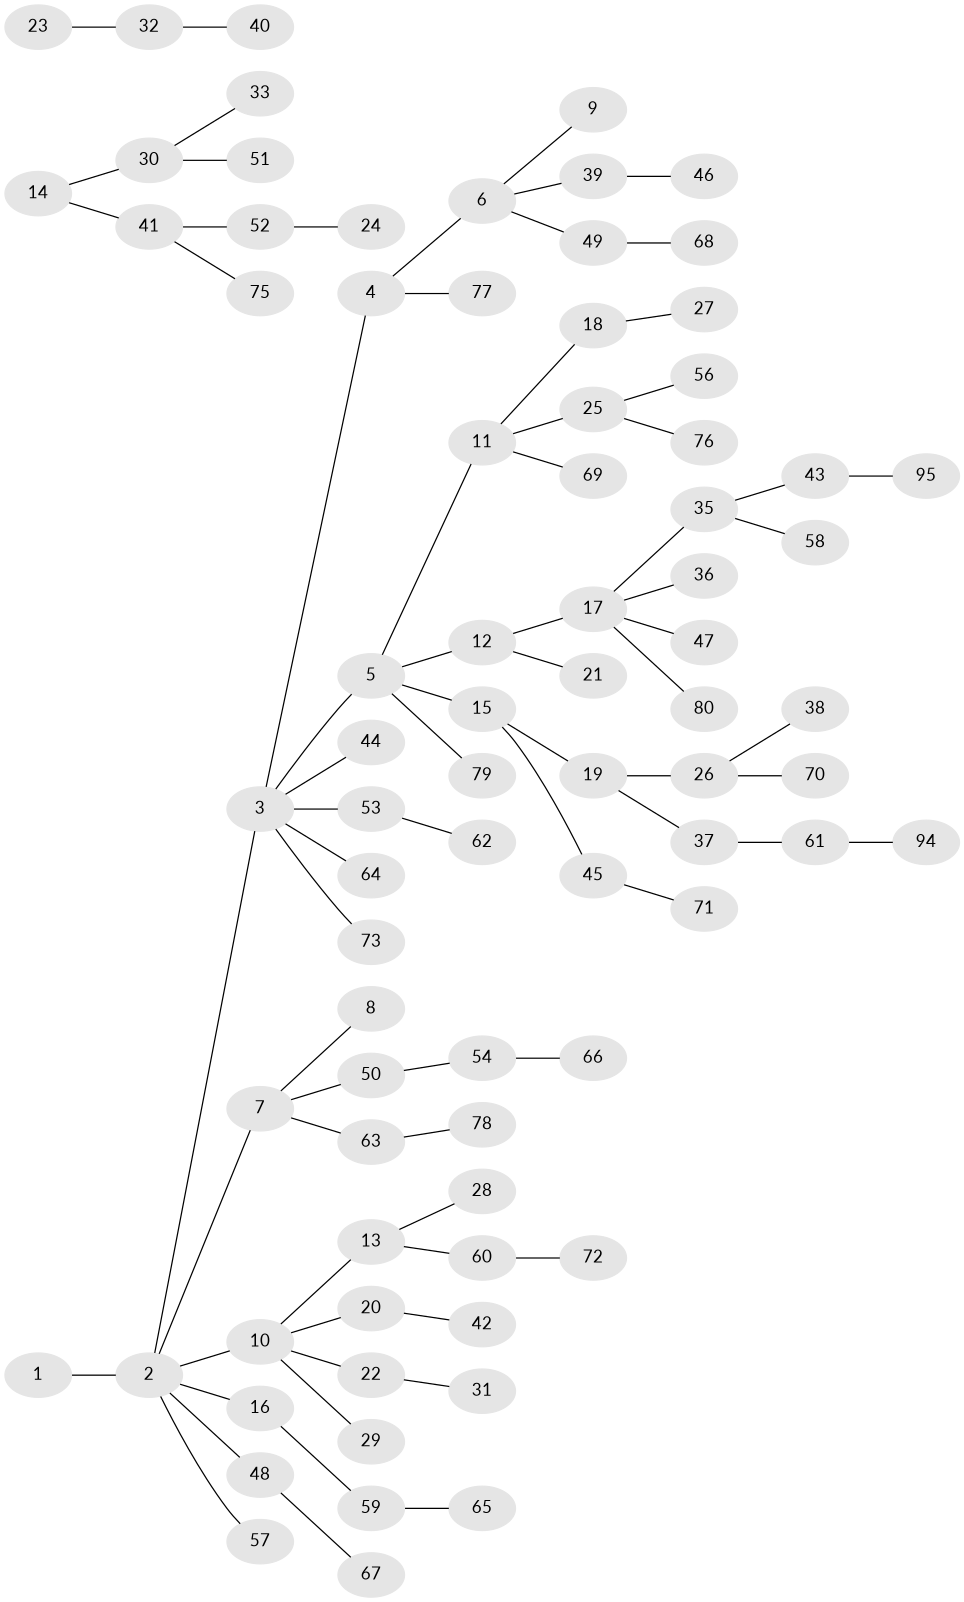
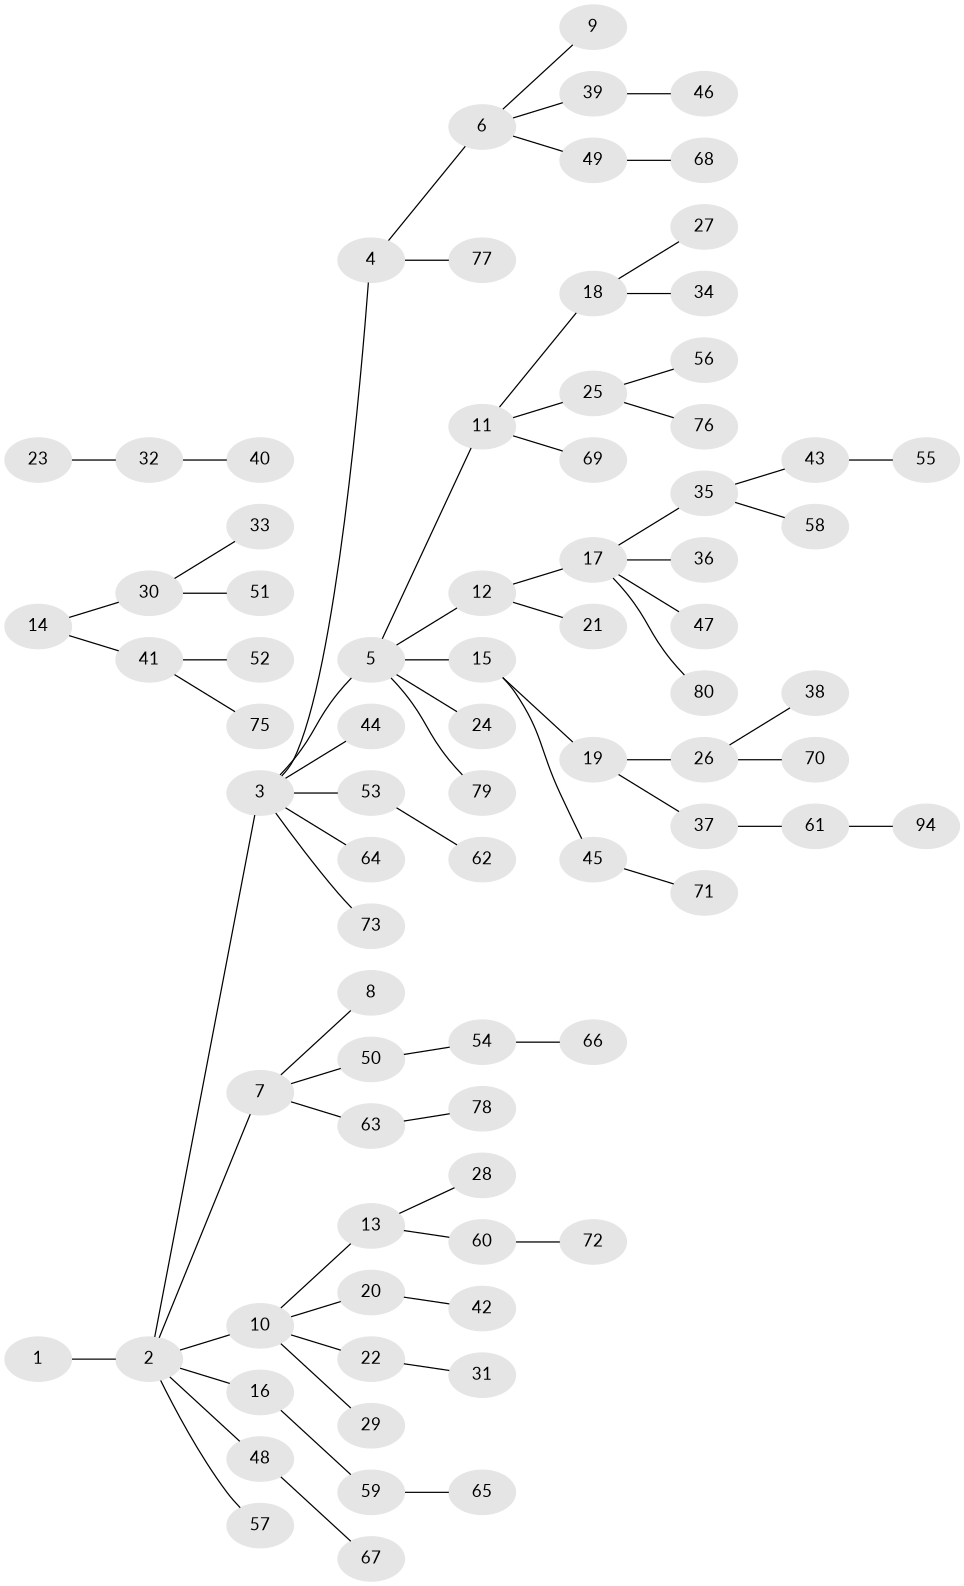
edge "52" -- "24": now "5" -- "24"
node "34": added
node "95": label "95" -> "55"
